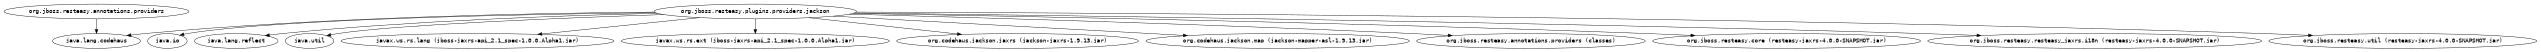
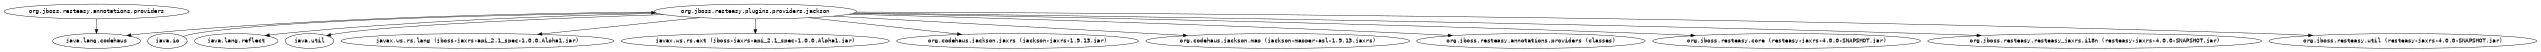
edge "org.jboss.resteasy.plugins.providers.jackson" -> "java.io": reversed
node "org.codehaus.jackson.map (jackson-mapper-asl-1.9.13.jar)": label "org.codehaus.jackson.map (jackson-mapper-asl-1.9.13.jar)" -> "org.codehaus.jackson.map (jackson-mapper-asl-1.9.13.jaxrs)"
